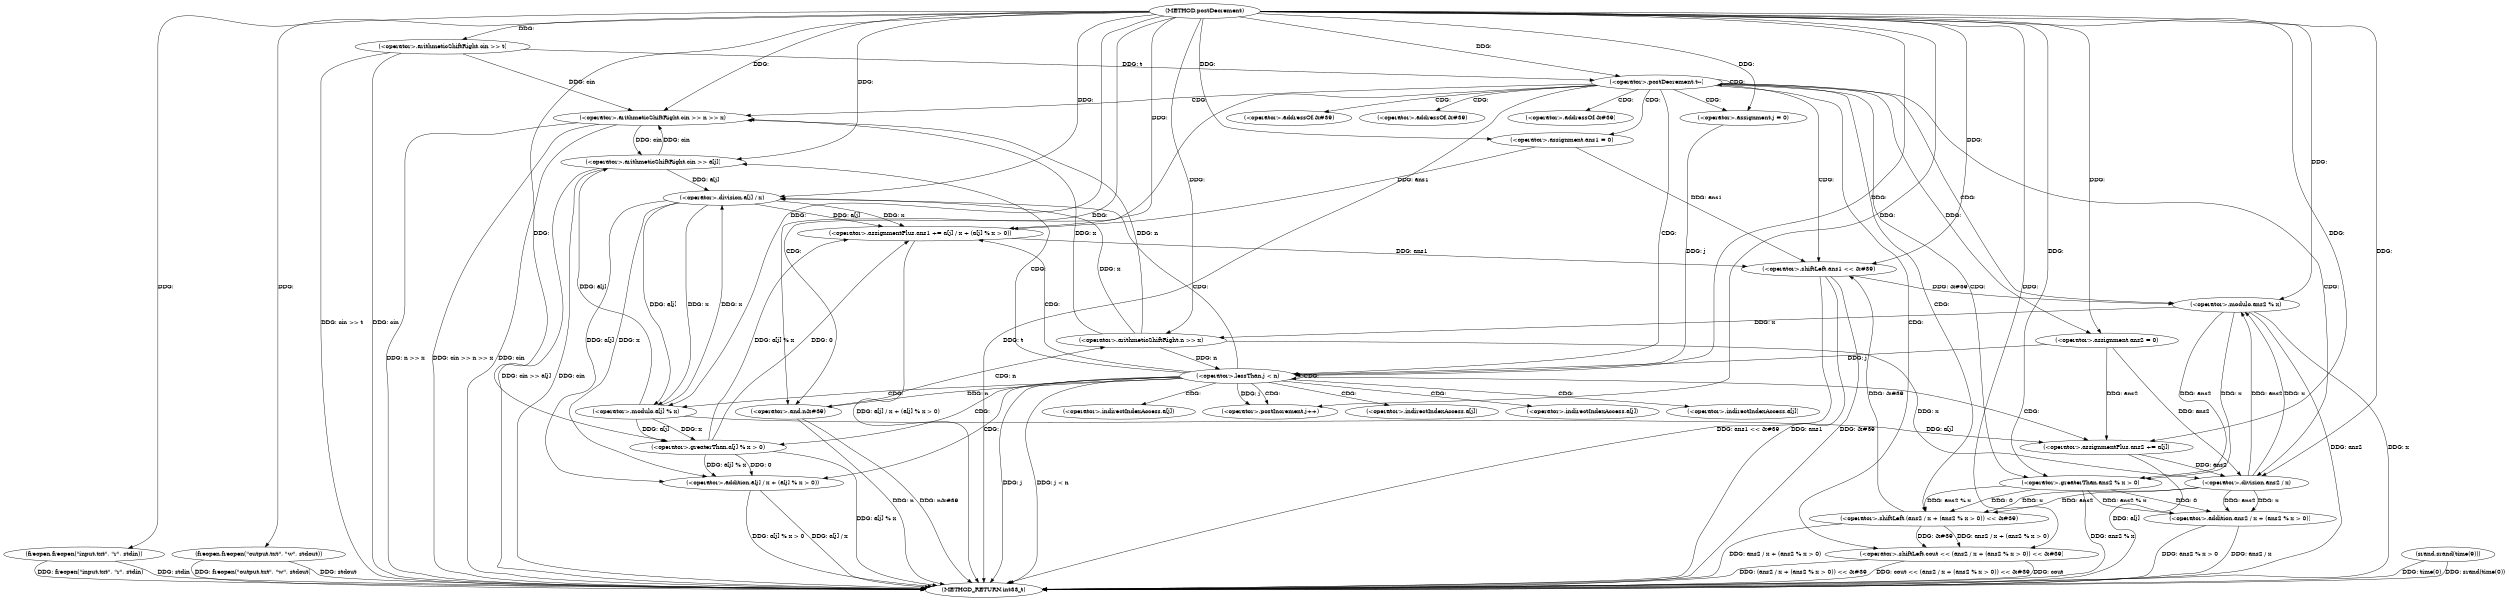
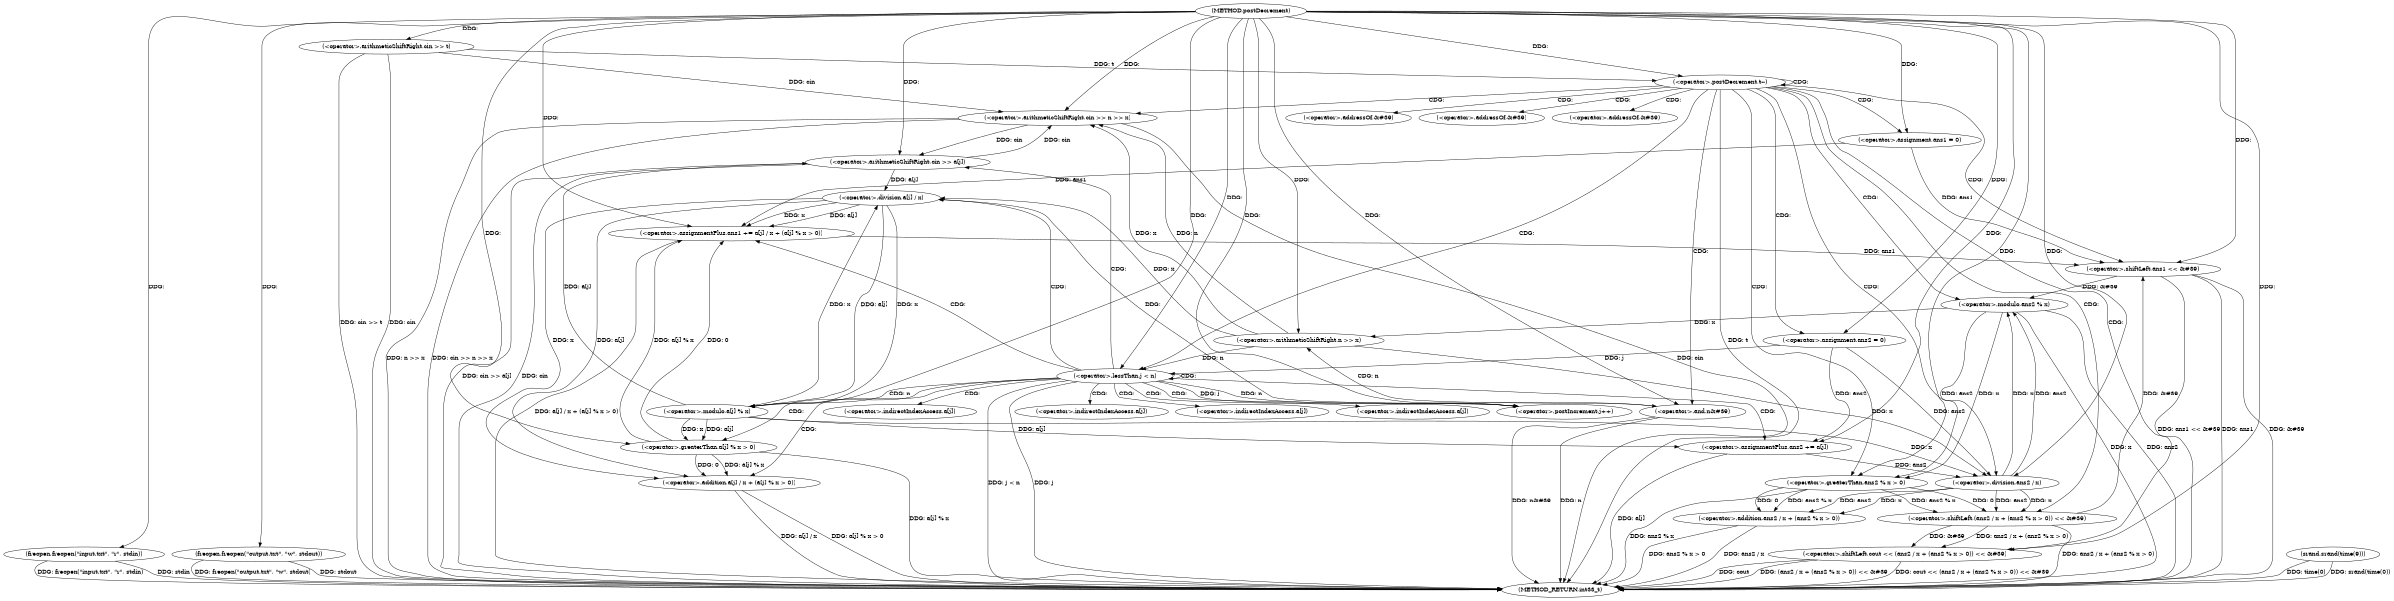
edge "(METHOD,postDecrement)" -> "(<operator>.modulo,ans2 % x)": removed, label "DDG:"
node "(<operator>.assignment,j = 0)": removed
edge "(METHOD,postDecrement)" -> "(<operator>.division,a[j] / x)": now "(<operator>.postIncrement,j++)" -> "(<operator>.division,a[j] / x)"
edge "(<operator>.postDecrement,t--)" -> "(<operator>.assignment,ans2 = 0)": label "DDG: " -> "CDG: "
edge "(<operator>.lessThan,j < n)" -> "(<operator>.modulo,a[j] % x)": label "CDG: " -> "CDG: n"
edge "(<operator>.modulo,a[j] % x)" -> "(<operator>.division,ans2 / x)": added, label "DDG: x"
